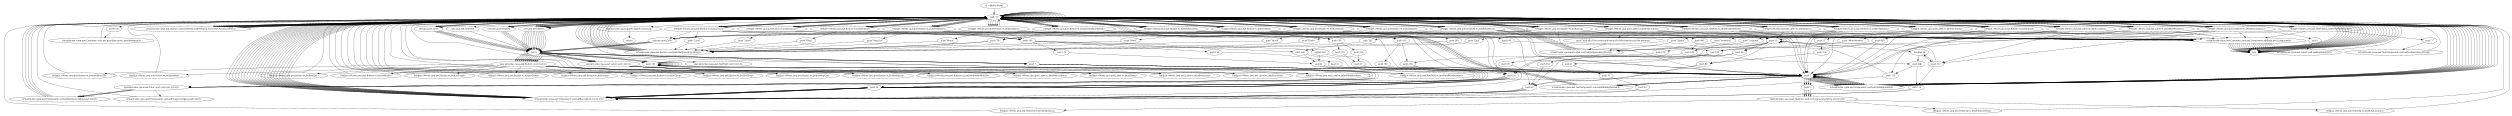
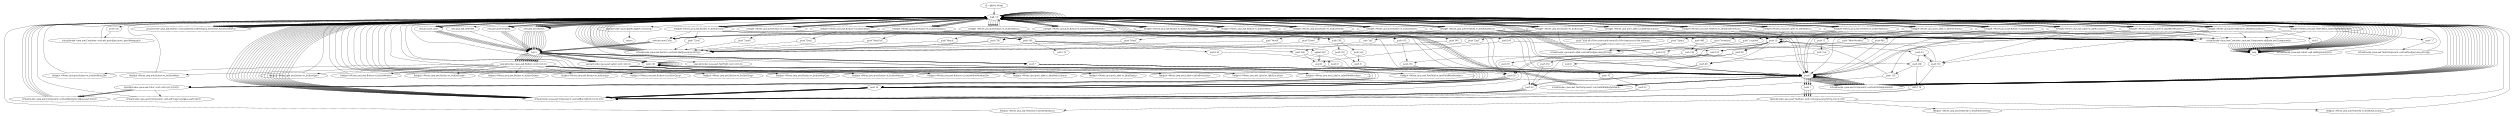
edge "fieldget <Mines: java.awt.Label m_labelLocation>" -> "push 12": now "fieldget <Mines: java.awt.Label m_labelInventory>" -> "push 12"
node "boolean 34": label "boolean 34" -> "push 34"
edge "push 170" -> "lang 60": now "push 360" -> "lang 60"
node "push 190": removed
edge "applet 200" -> "push 0": now "fieldget <Mines: java.awt.Button m_buttonDown>" -> "push 0"
